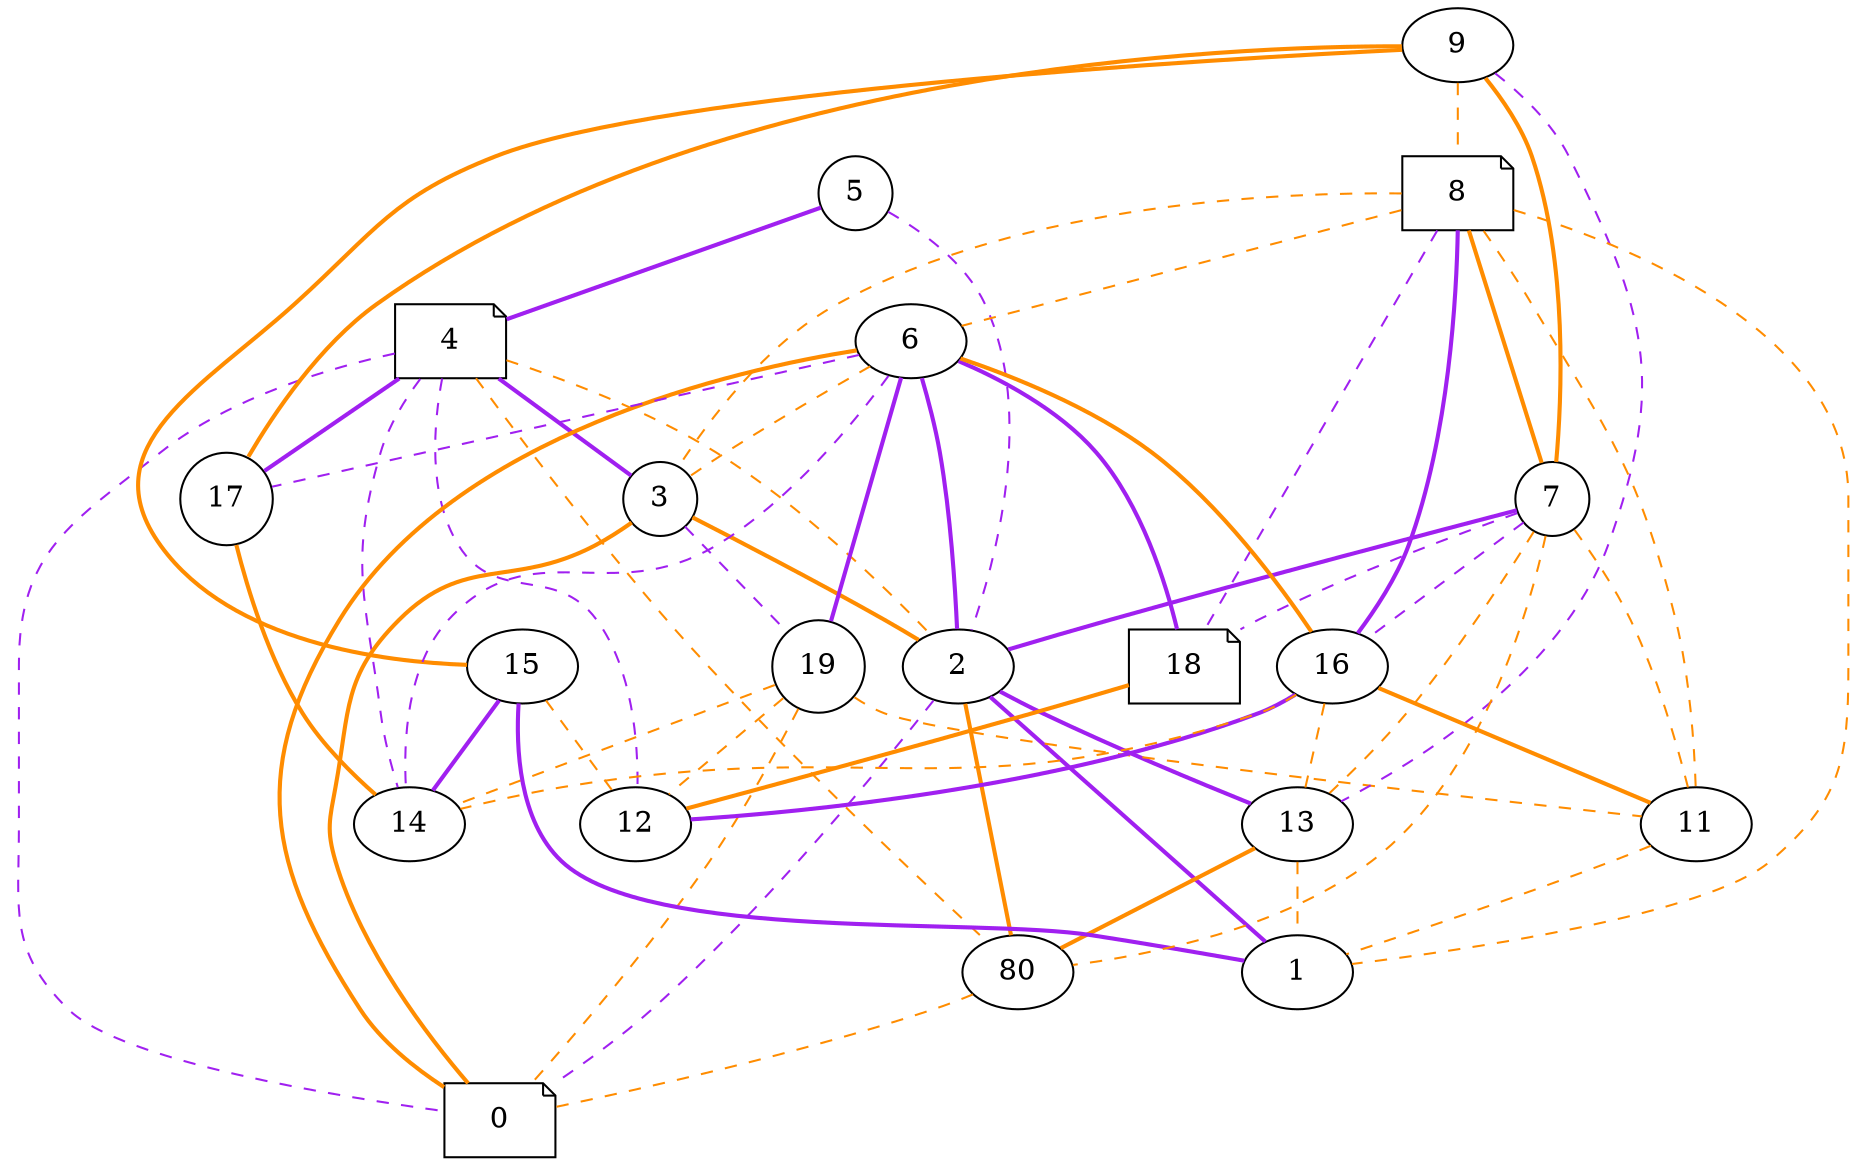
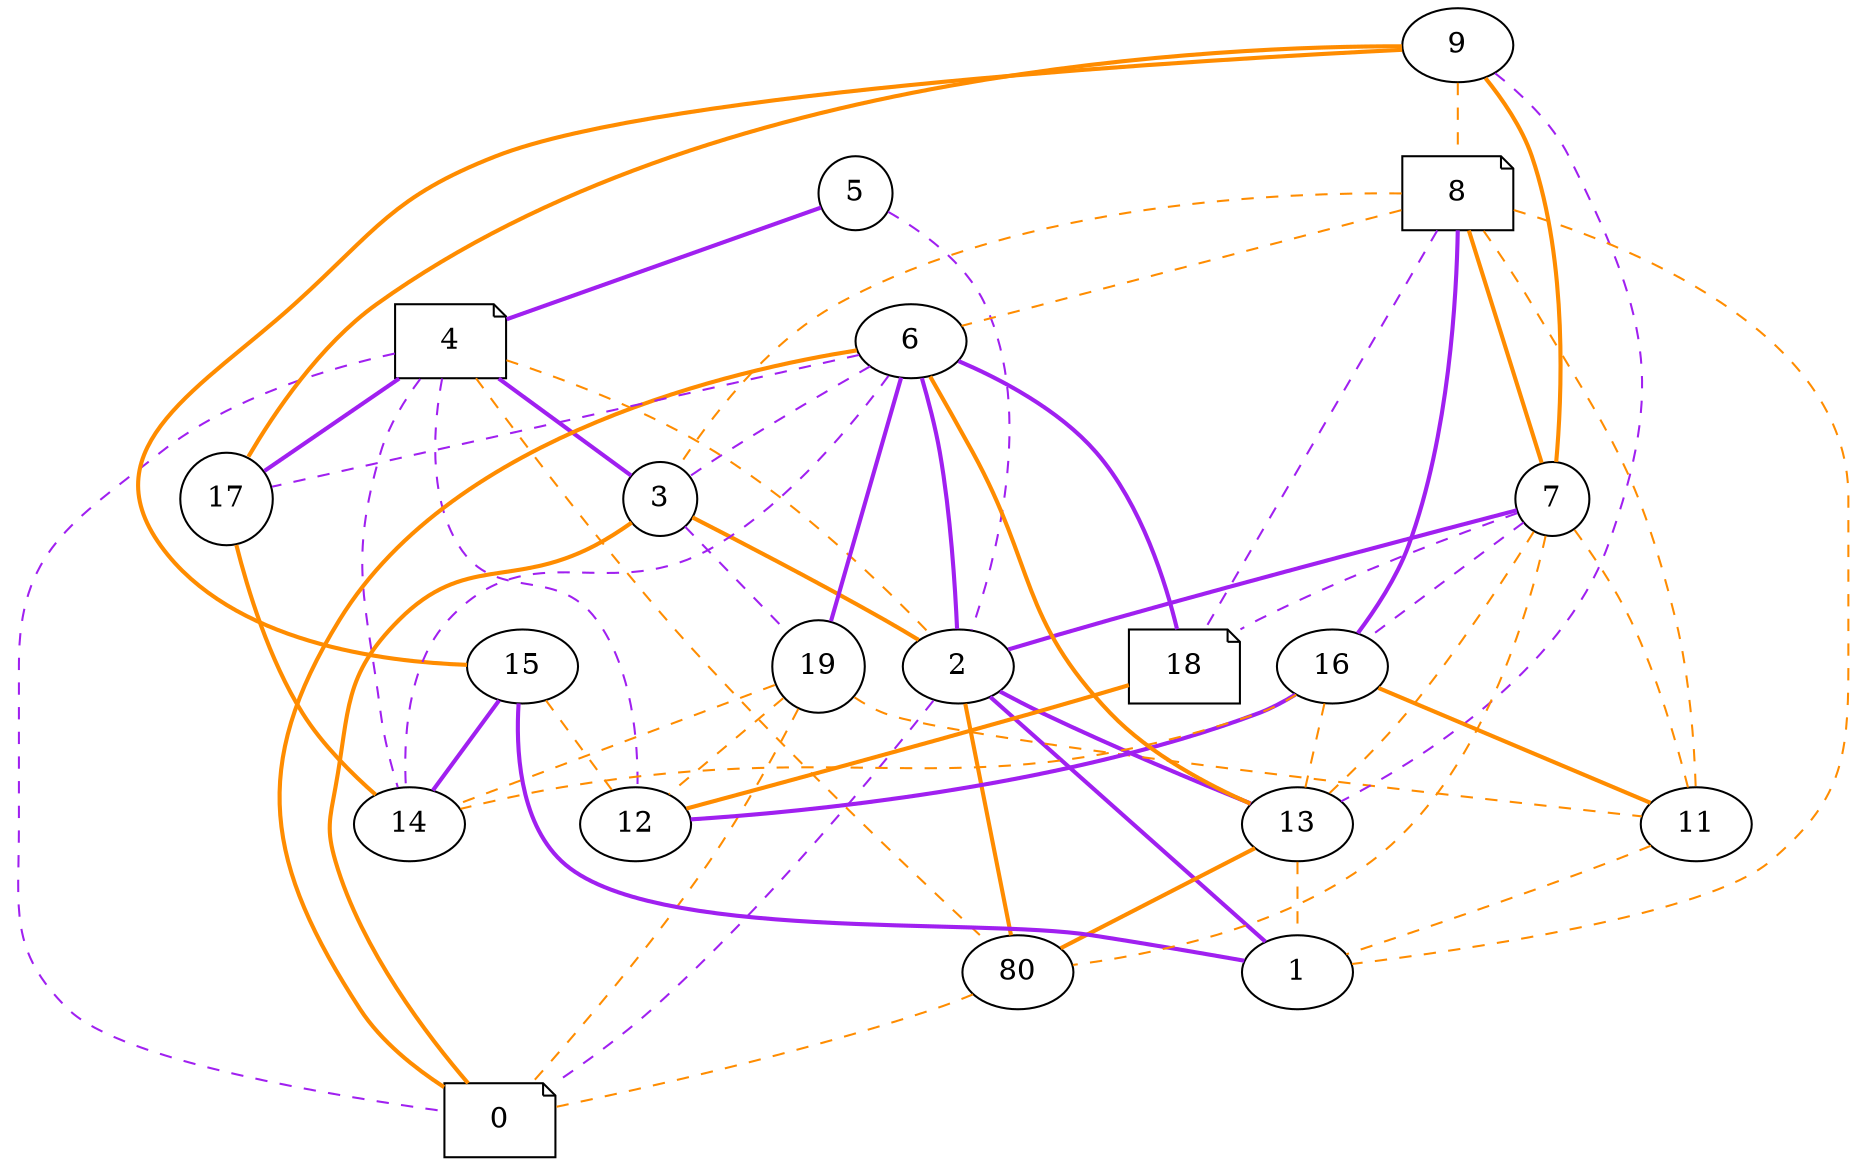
edge "6" -- "3": color darkorange -> purple
edge "6" -- "16": now "6" -- "13"
